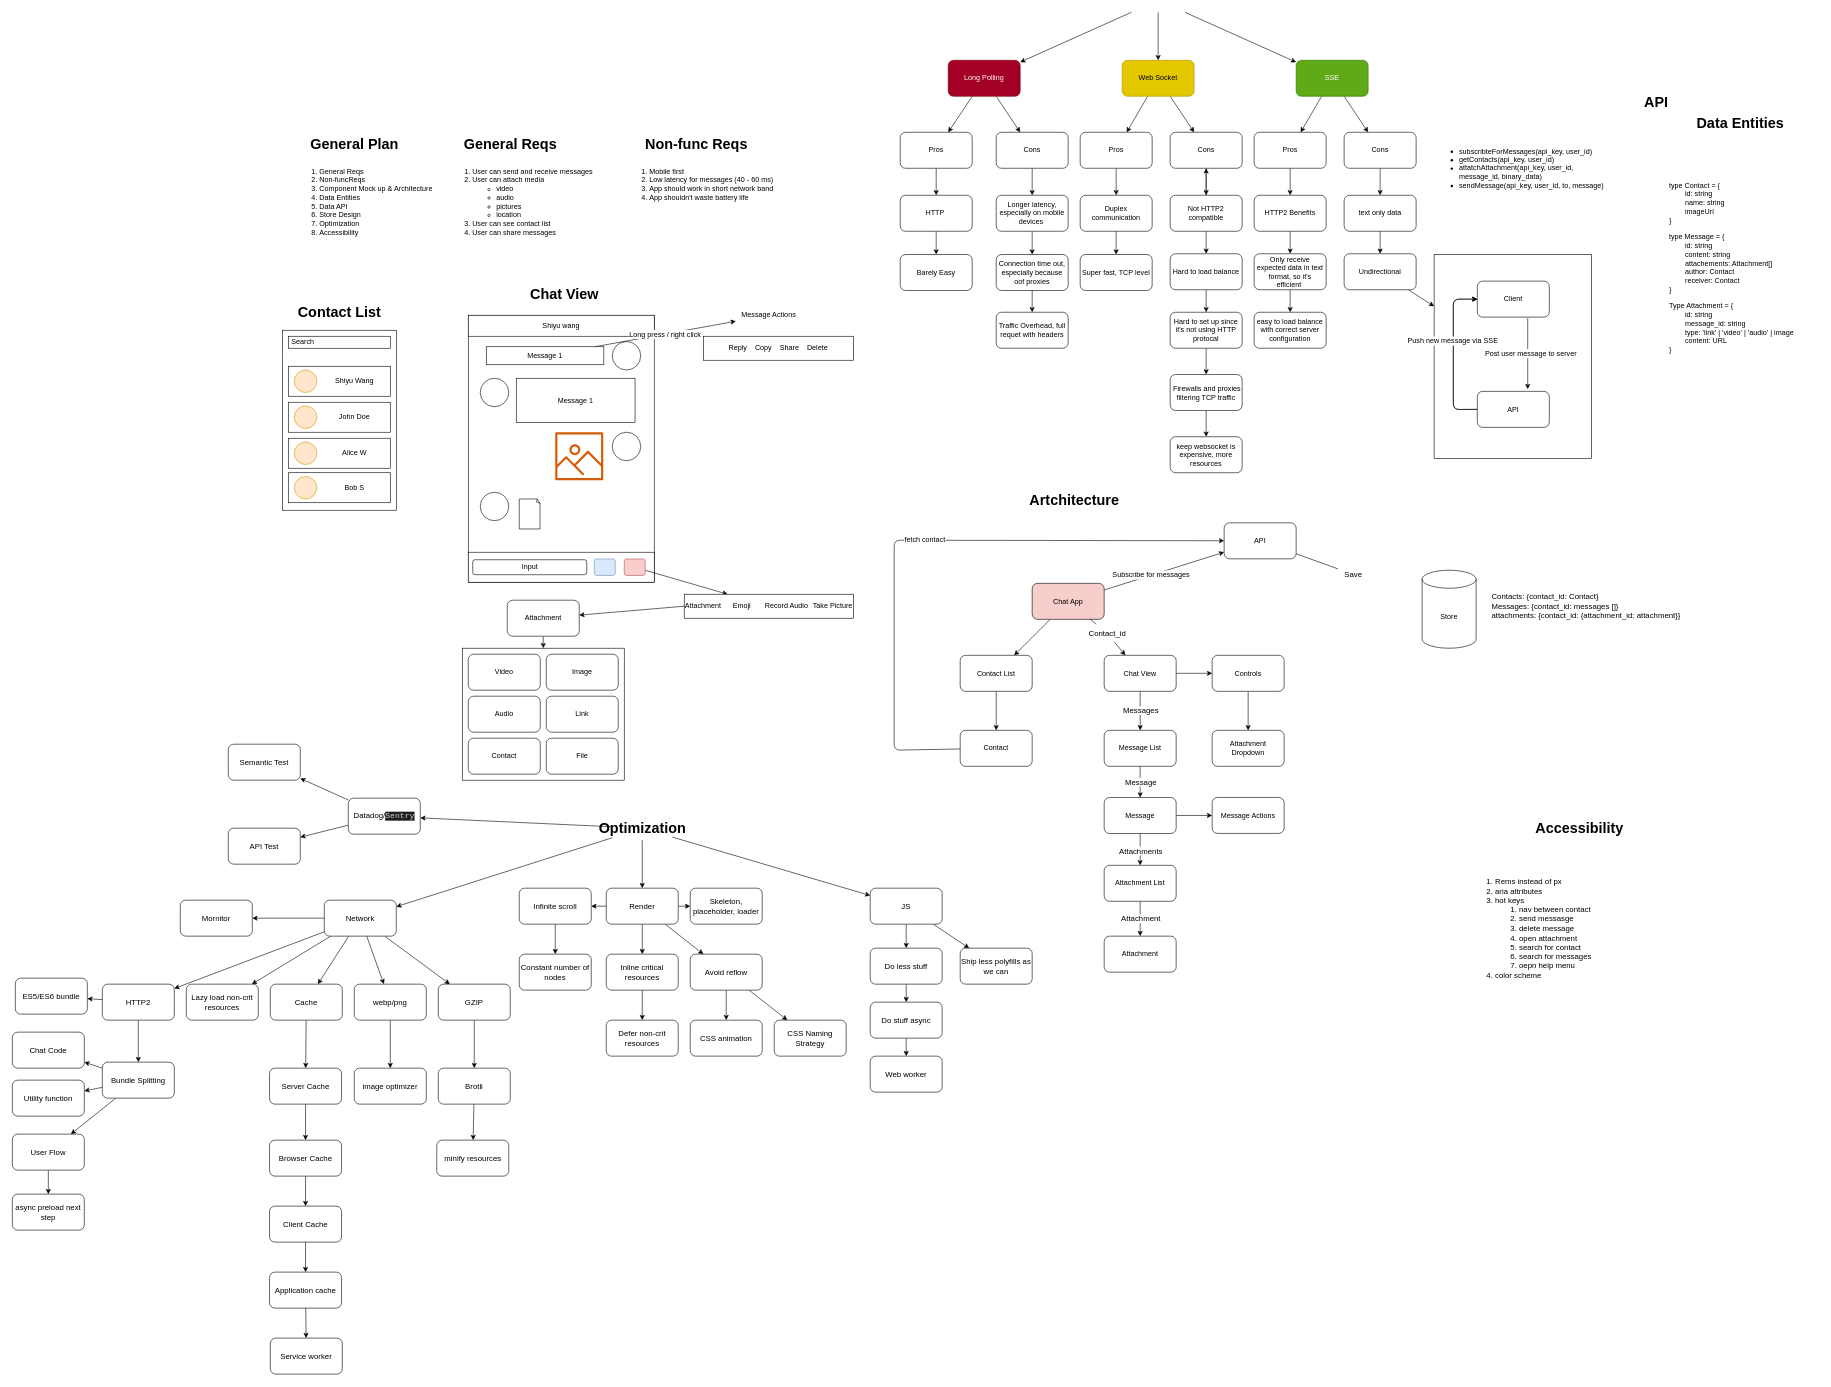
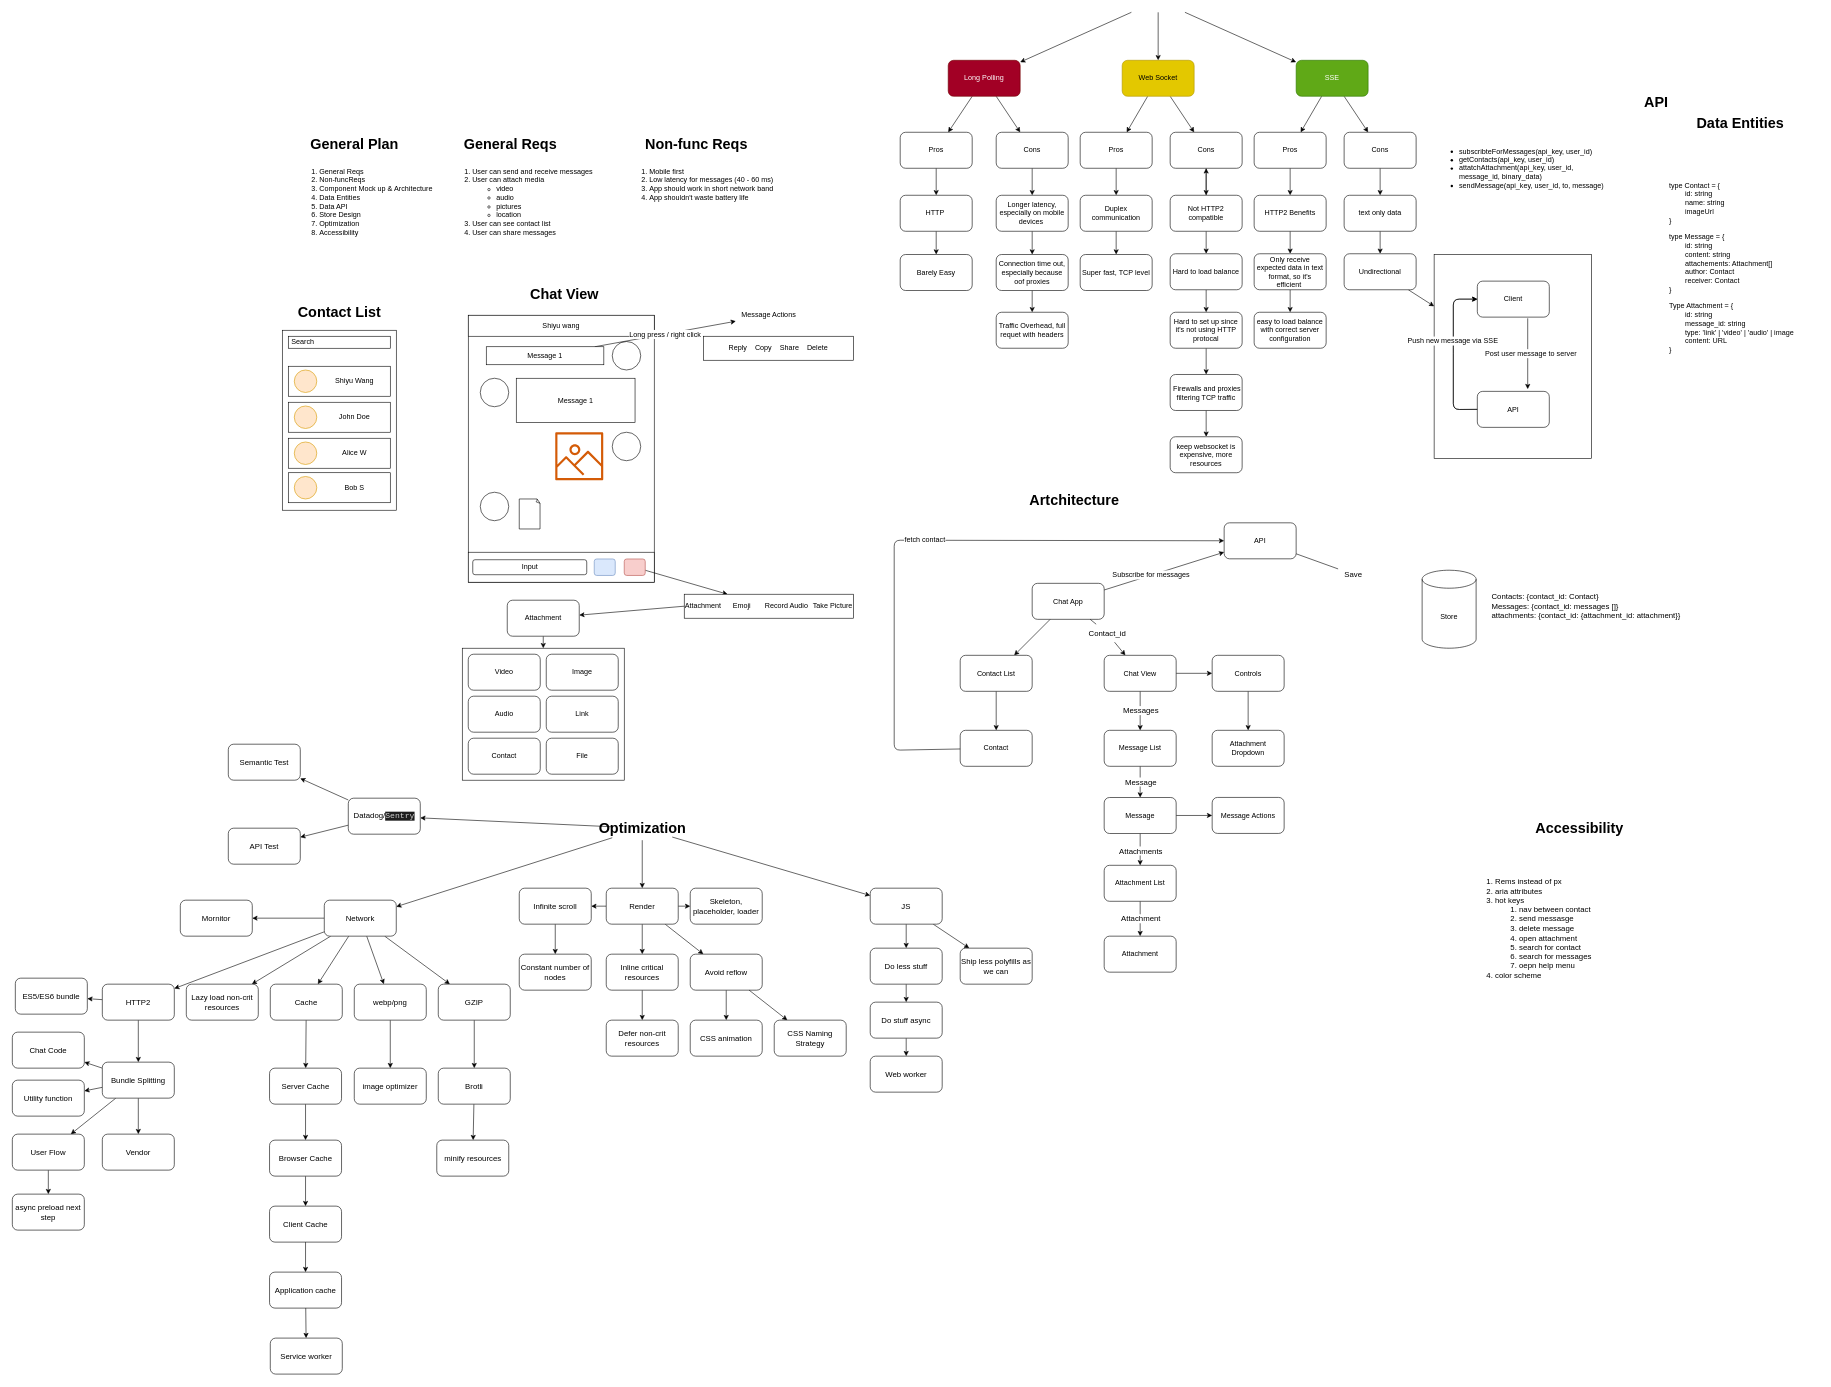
node "Chat App": fillcolor #f8cecc -> #ffffff
edge "Bundle Splitting" -> "Vendor": added
node "Vendor": added
